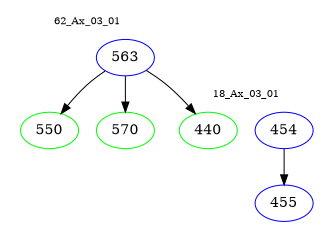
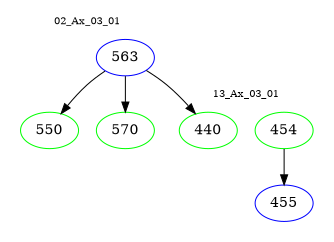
cluster "62_Ax_03_01": label "62_Ax_03_01" -> "02_Ax_03_01"
cluster "18_Ax_03_01": label "18_Ax_03_01" -> "13_Ax_03_01"
node "454": color blue -> green
